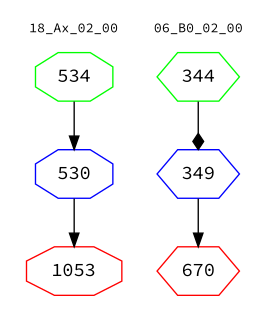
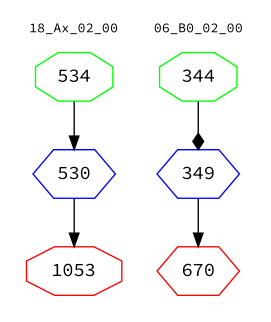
node "344": shape hexagon -> octagon
node "530": shape octagon -> hexagon
